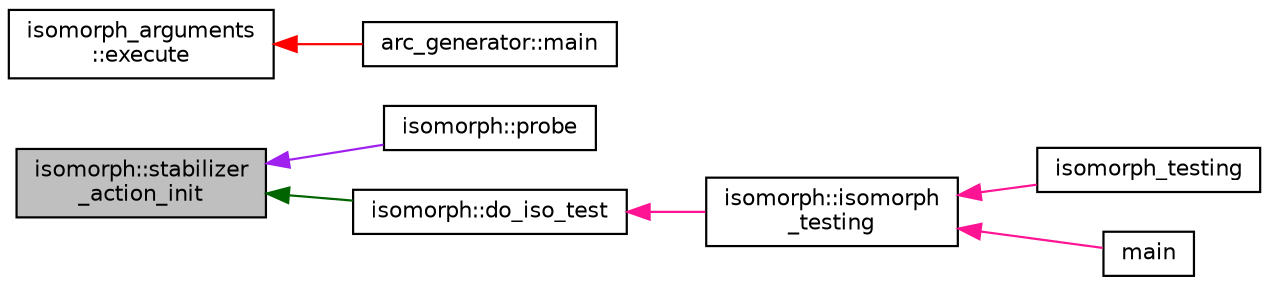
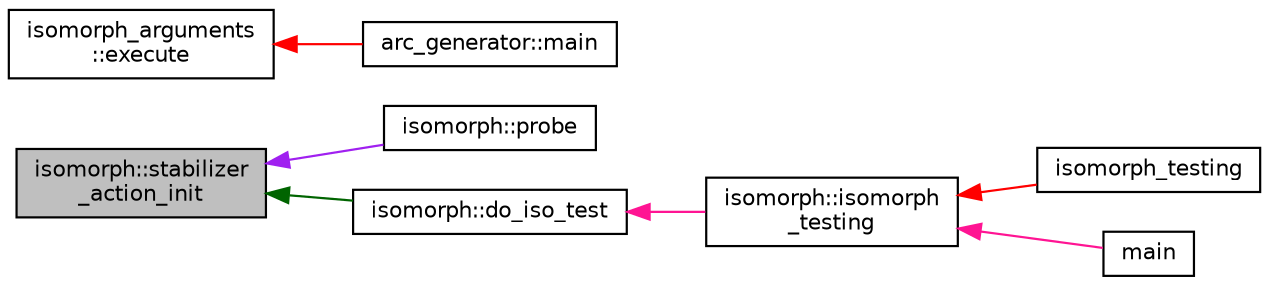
edge "isomorph_testing" -> "isomorph::isomorph _testing": color deeppink -> red
